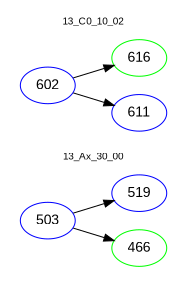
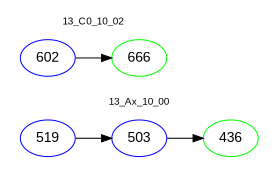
node "616": label "616" -> "666"
node "611": removed
cluster "13_Ax_30_00": label "13_Ax_30_00" -> "13_Ax_10_00"
edge "503" -> "519": reversed
node "466": label "466" -> "436"
